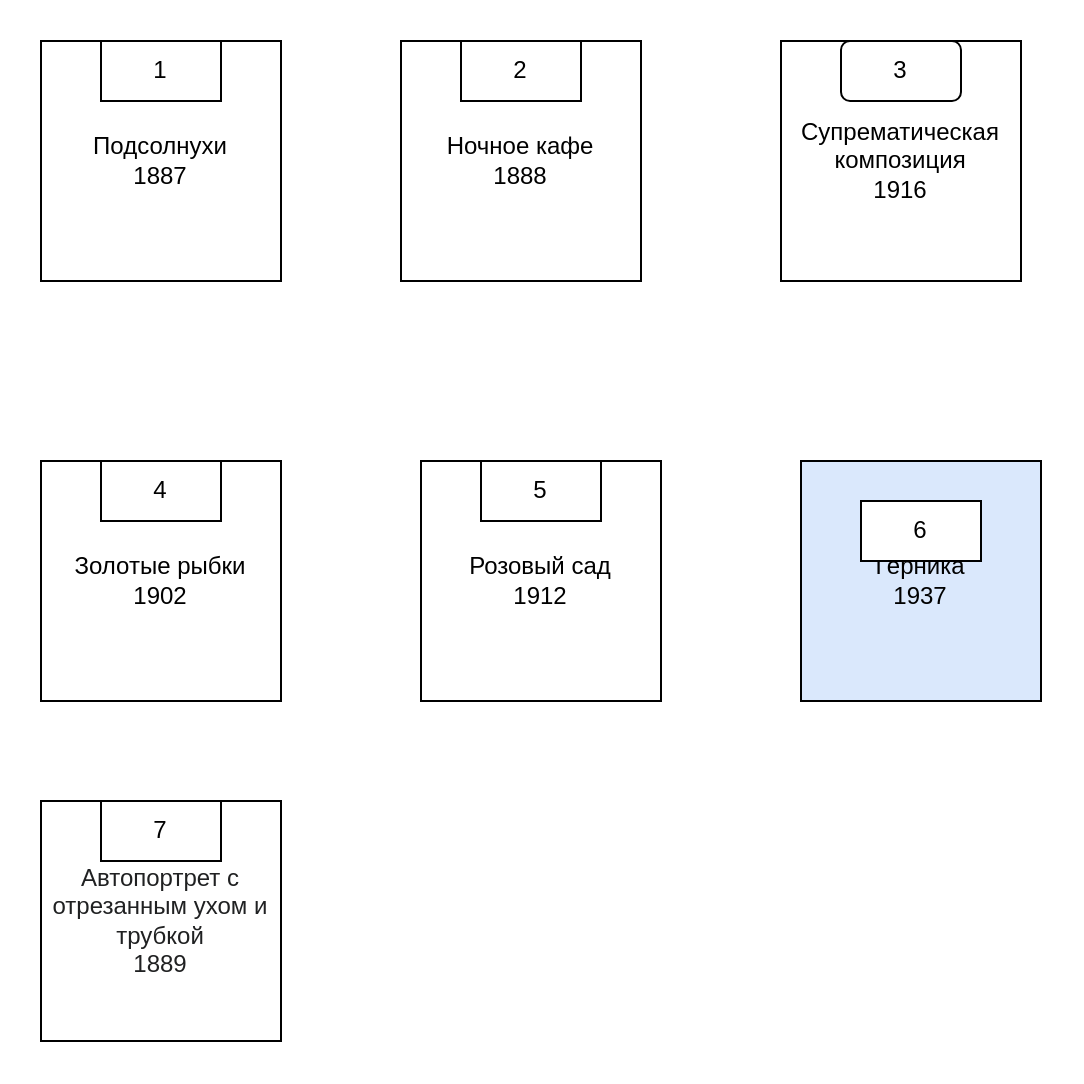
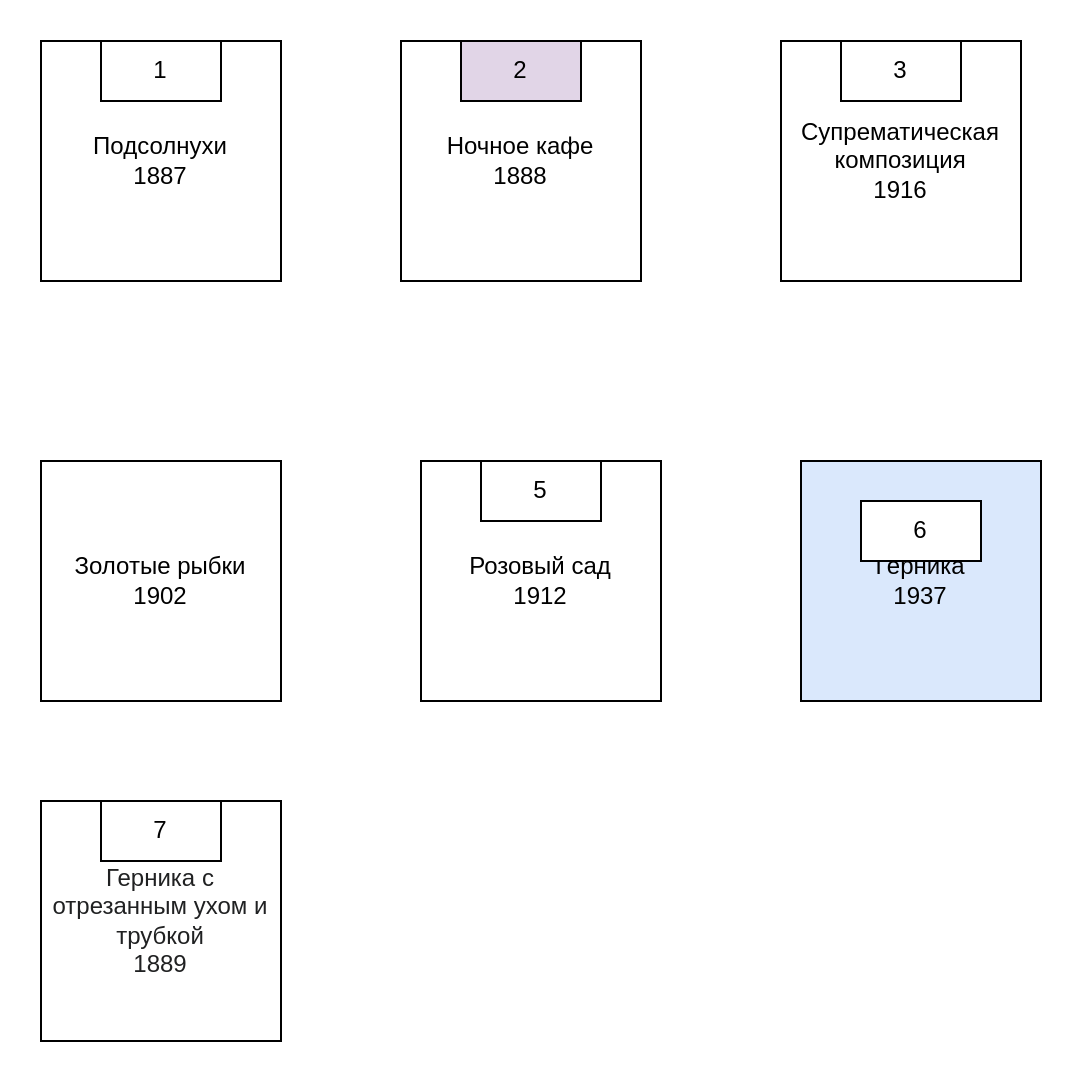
node "2": fillcolor #ffffff -> #e1d5e7
node "3": shape rounded rectangle -> rectangle
node "4": removed
node "Автопортрет с отрезанным ухом и трубкой 1889": label "Автопортрет с отрезанным ухом и трубкой 1889" -> "Герника с отрезанным ухом и трубкой 1889"
